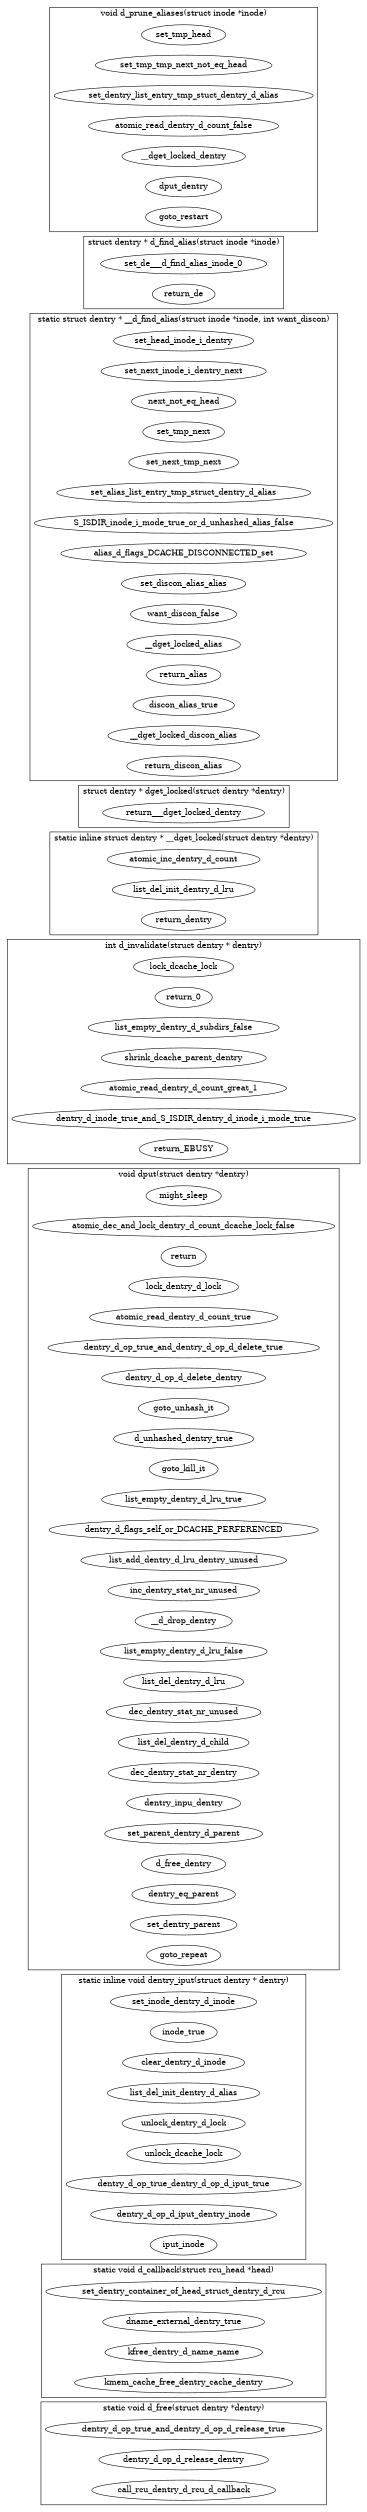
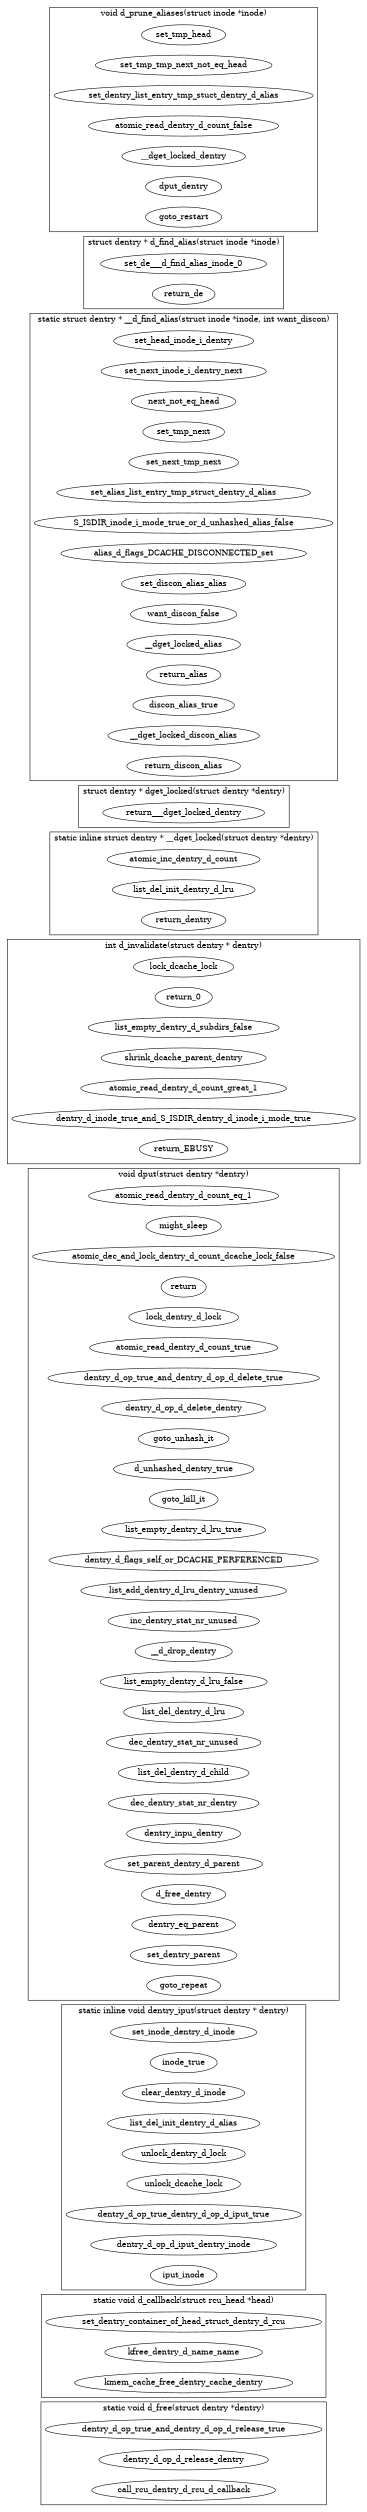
node "atomic_read_dentry_d_count_eq_1": added
node "dname_external_dentry_true": removed
